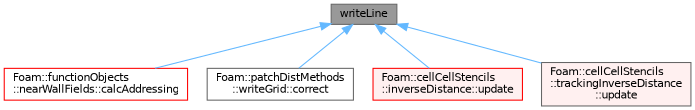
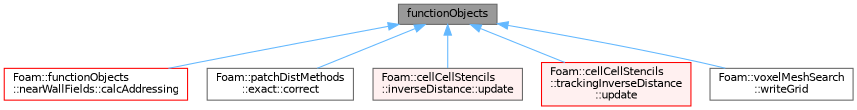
node "writeLine": label "writeLine" -> "functionObjects"
node "Foam::patchDistMethods ::writeGrid::correct": label "Foam::patchDistMethods ::writeGrid::correct" -> "Foam::patchDistMethods ::exact::correct"
node "Foam::cellCellStencils ::inverseDistance::update": color red -> grey40
node "Foam::cellCellStencils ::trackingInverseDistance ::update": color grey40 -> red
node "Foam::voxelMeshSearch ::writeGrid": added
